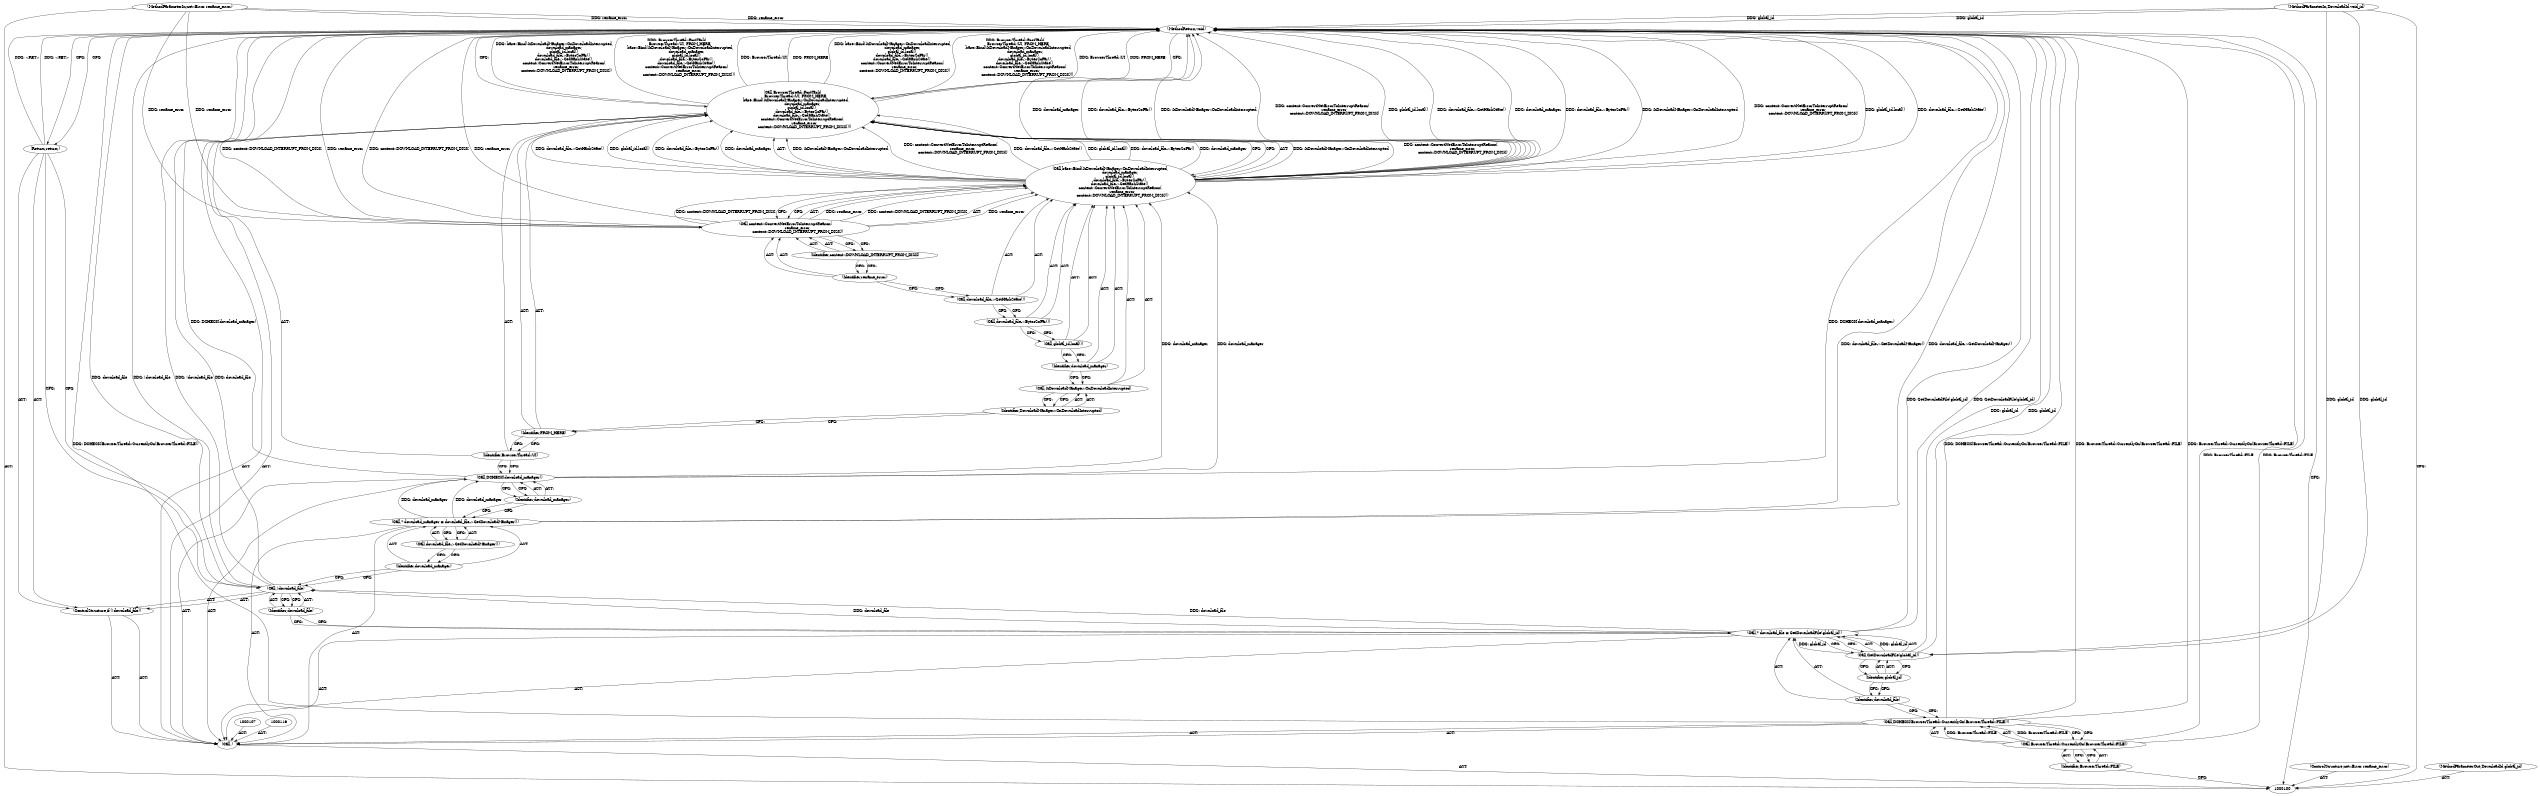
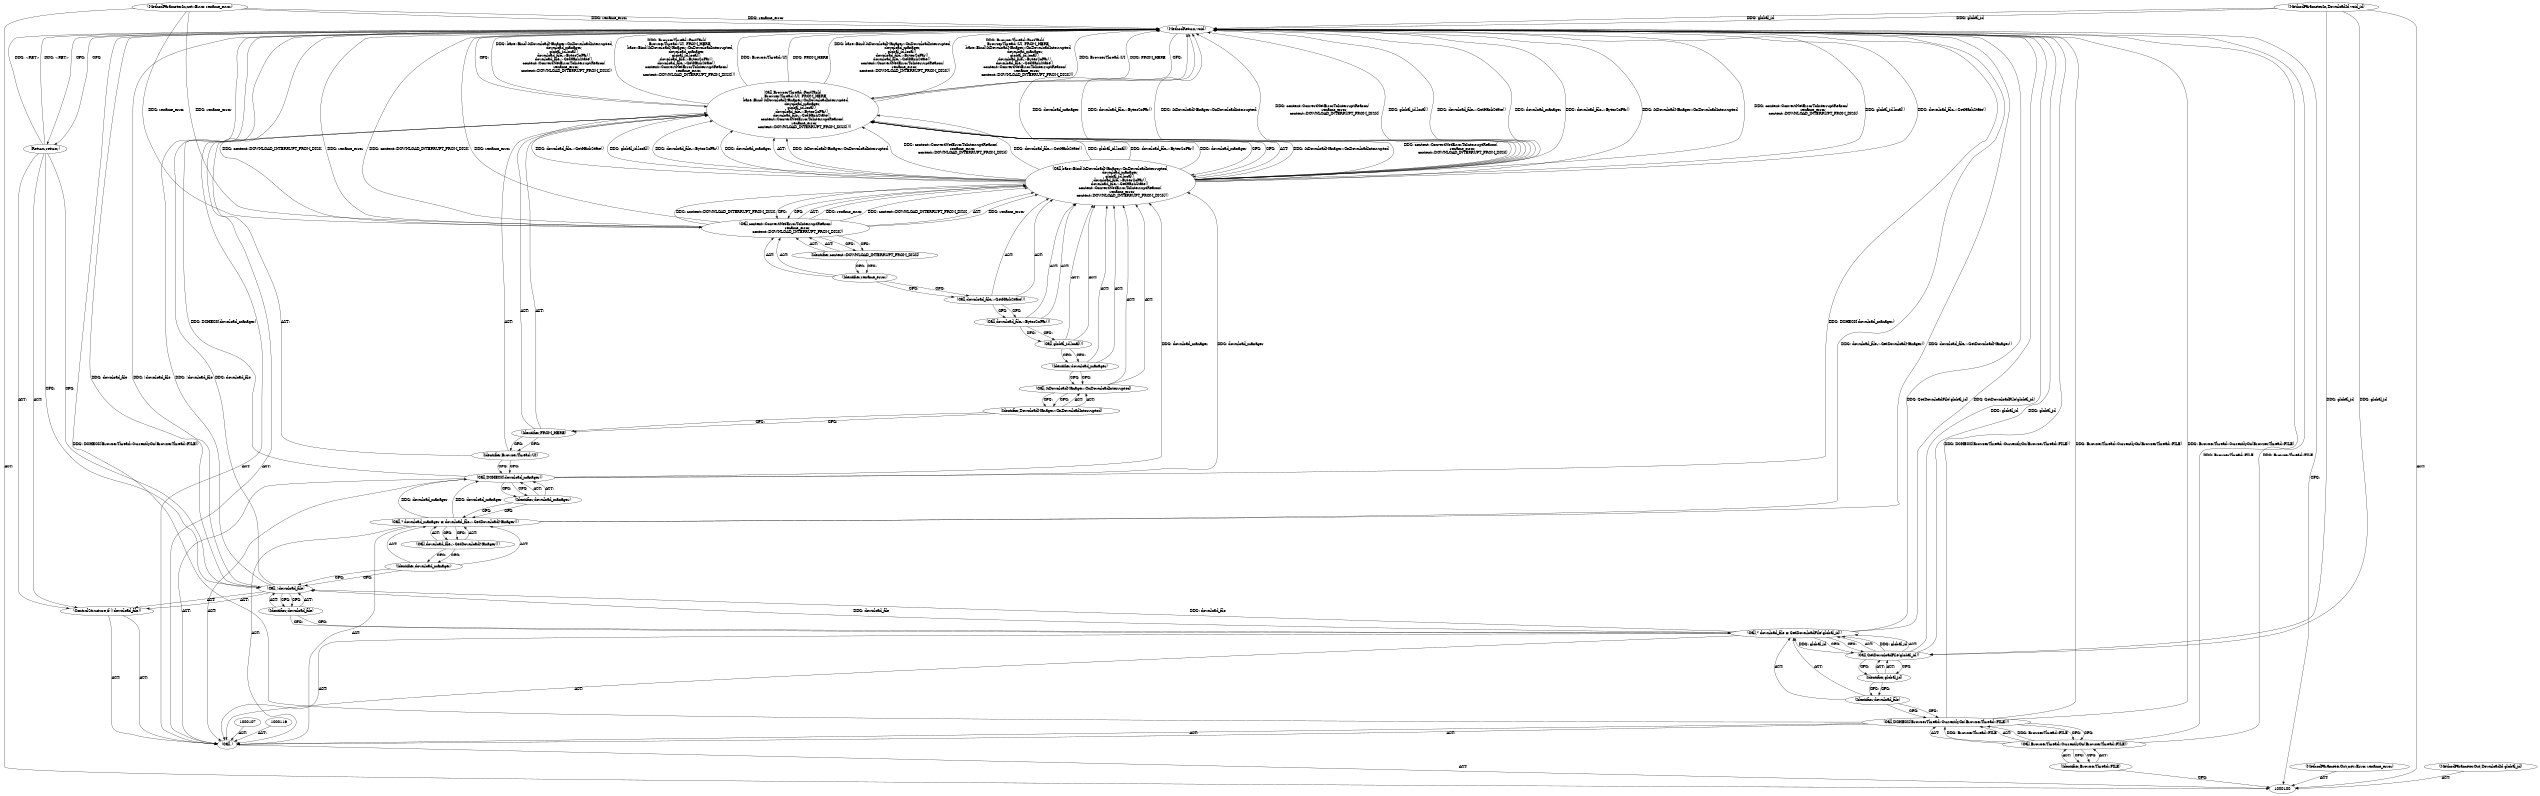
edge "(MethodParameterIn,DownloadId void_id)" -> "1000100": label "CFG: " -> "AST: "
node "(ControlStructure,net::Error rename_error)": label "(ControlStructure,net::Error rename_error)" -> "(MethodParameterOut,net::Error rename_error)"
